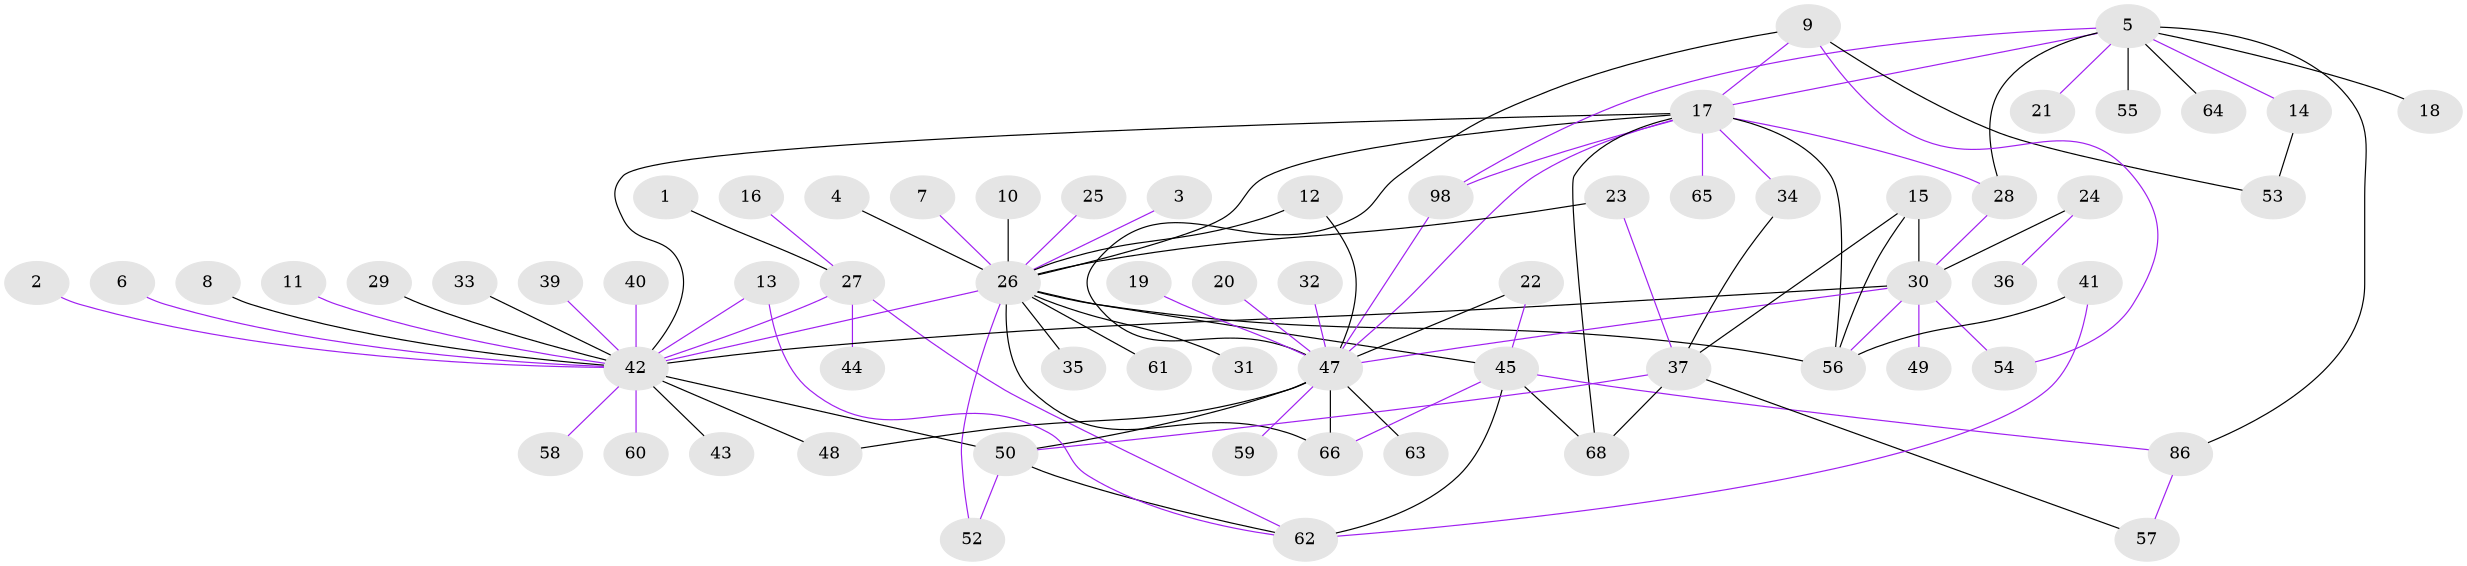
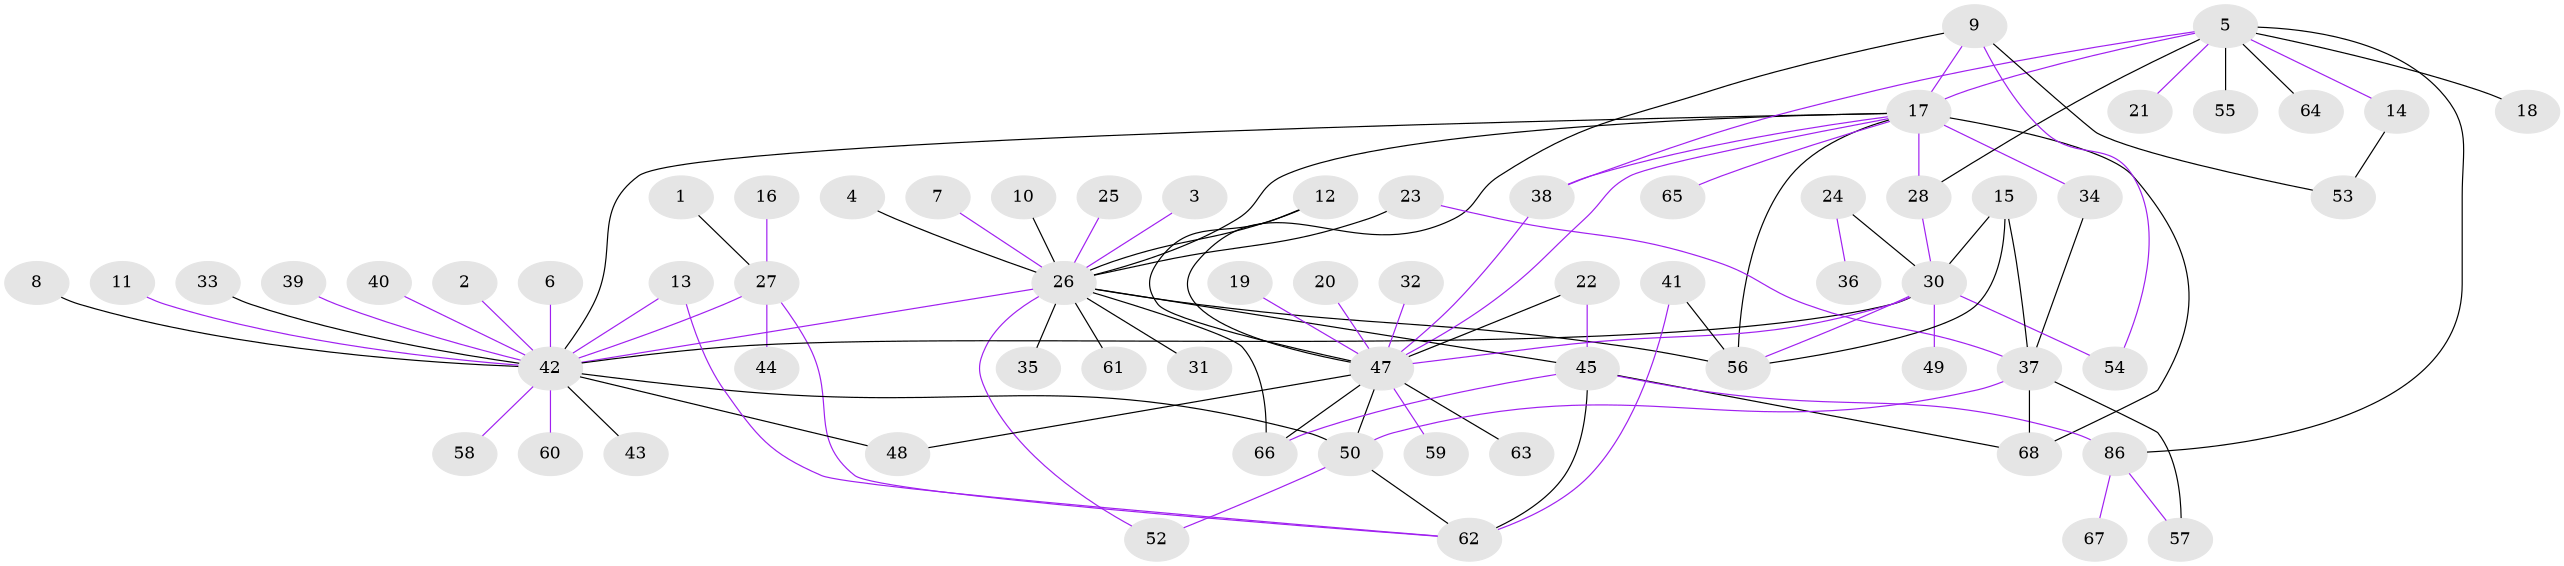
node "98": label "98" -> "38"
node "29": removed
node "67": added
